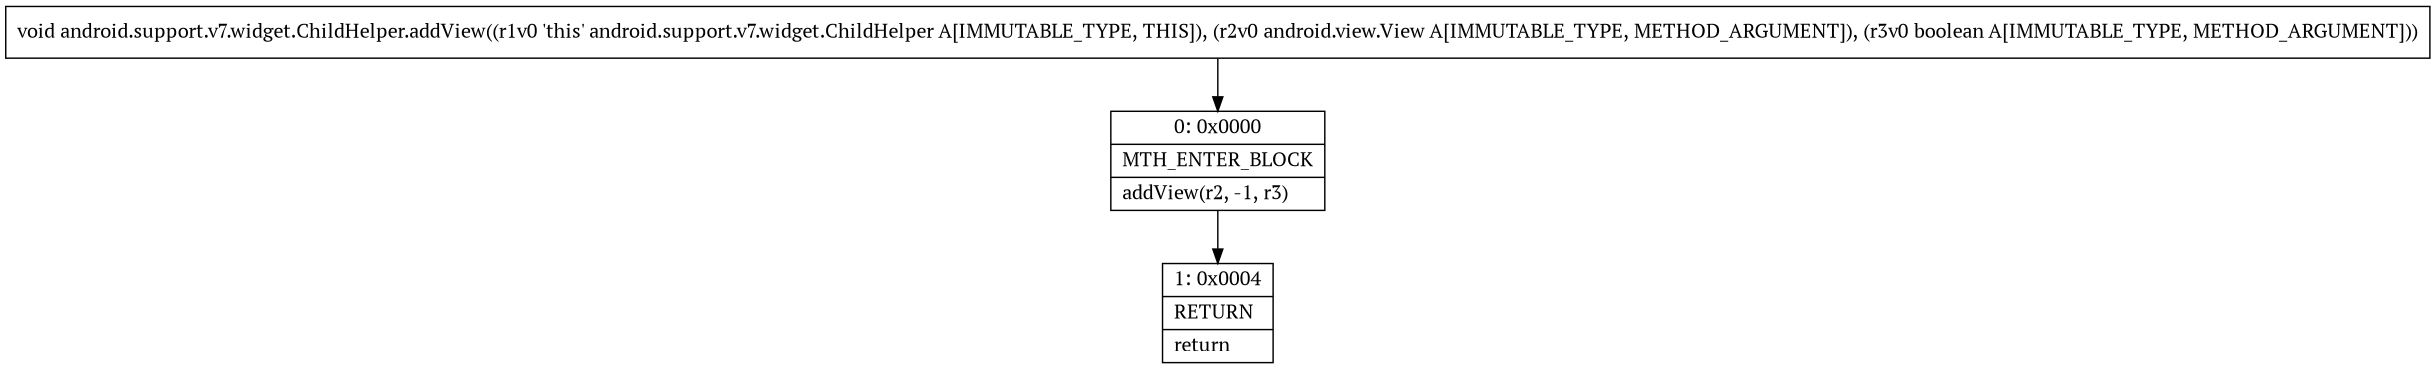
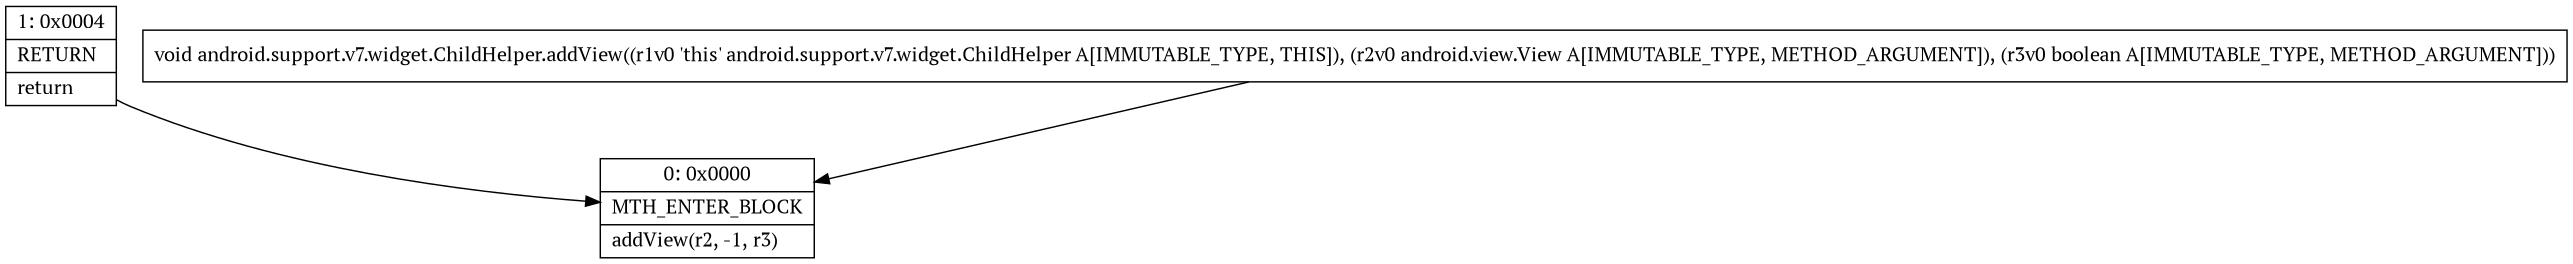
edge "0: 0x0000" -> "1: 0x0004": reversed
